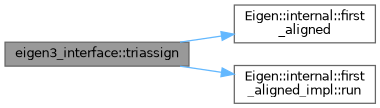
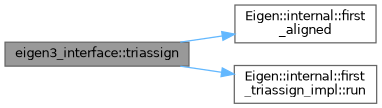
node "Eigen::internal::first _aligned_impl::run": label "Eigen::internal::first _aligned_impl::run" -> "Eigen::internal::first _triassign_impl::run"
